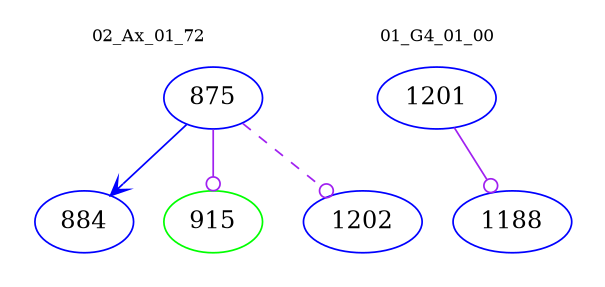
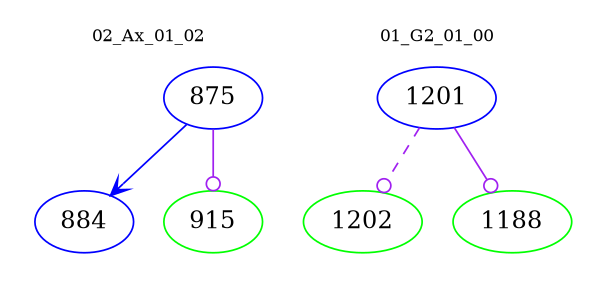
cluster "02_Ax_01_72": label "02_Ax_01_72" -> "02_Ax_01_02"
cluster "01_G4_01_00": label "01_G4_01_00" -> "01_G2_01_00"
edge "875" -> "1202": now "1201" -> "1202"
node "1202": color blue -> green
node "1188": color blue -> green
